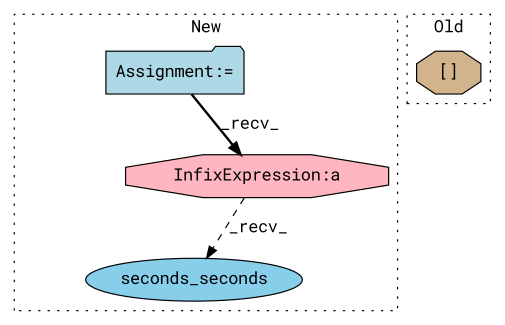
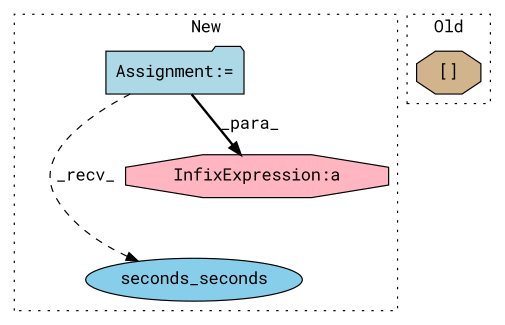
edge "Assignment:=" -> "InfixExpression:a": label "_recv_" -> "_para_"
edge "InfixExpression:a" -> "seconds_seconds": now "Assignment:=" -> "seconds_seconds"
